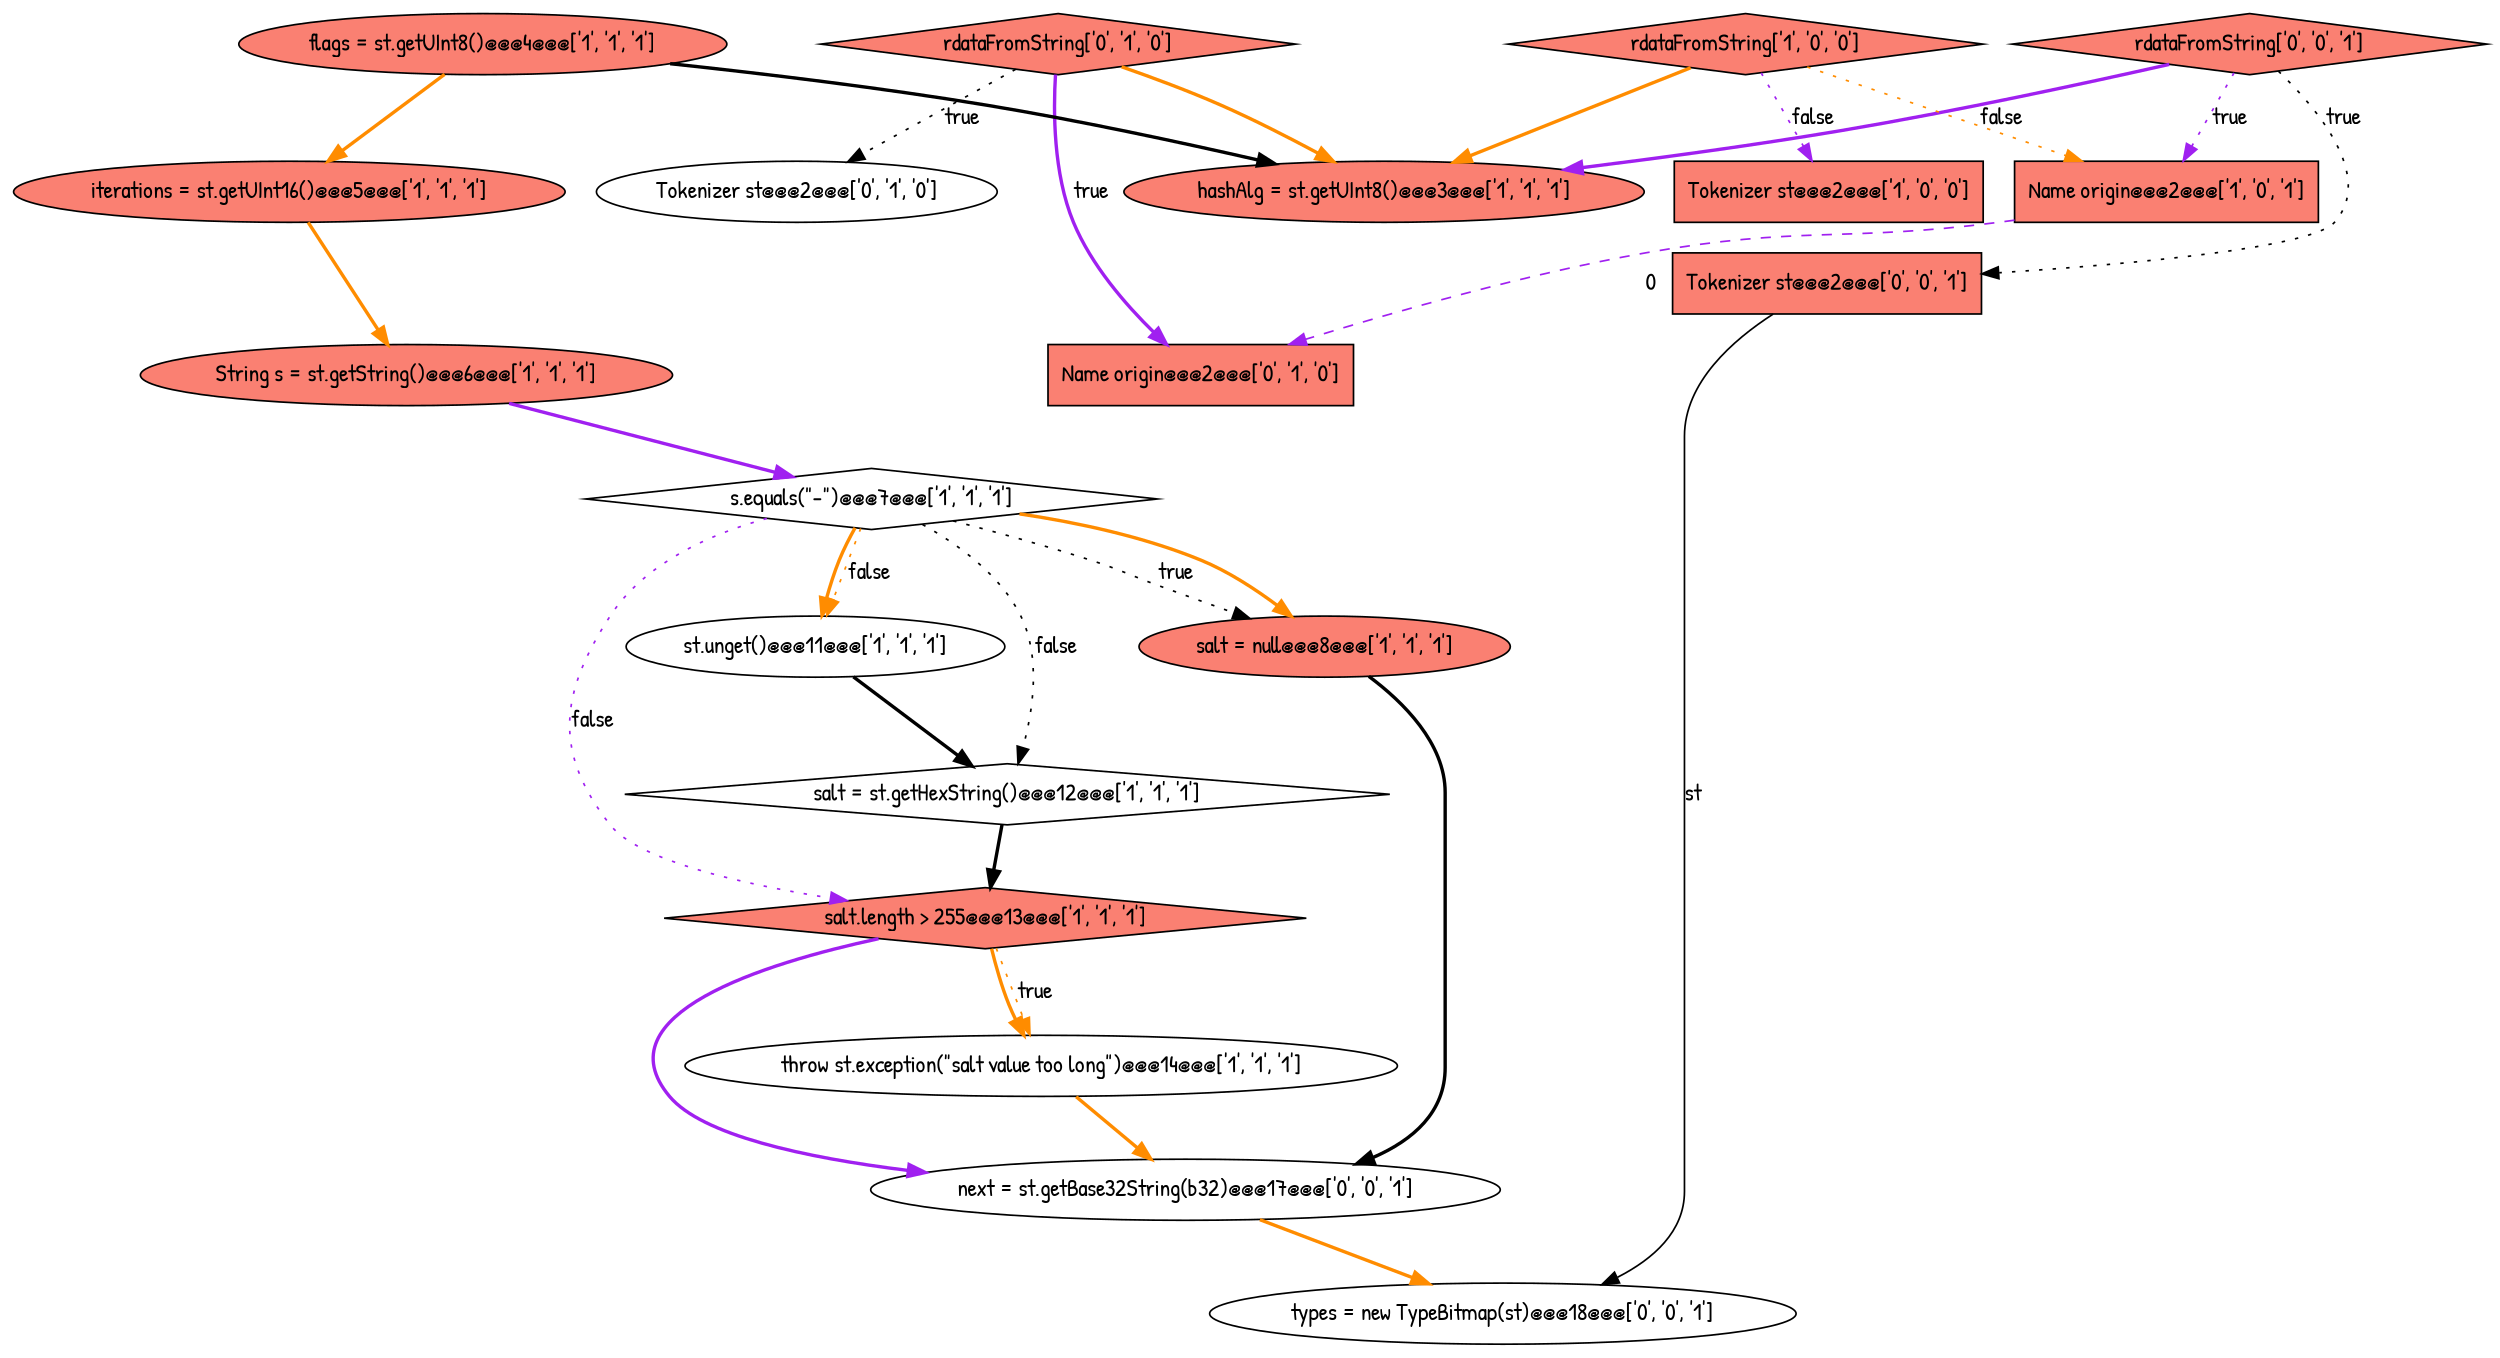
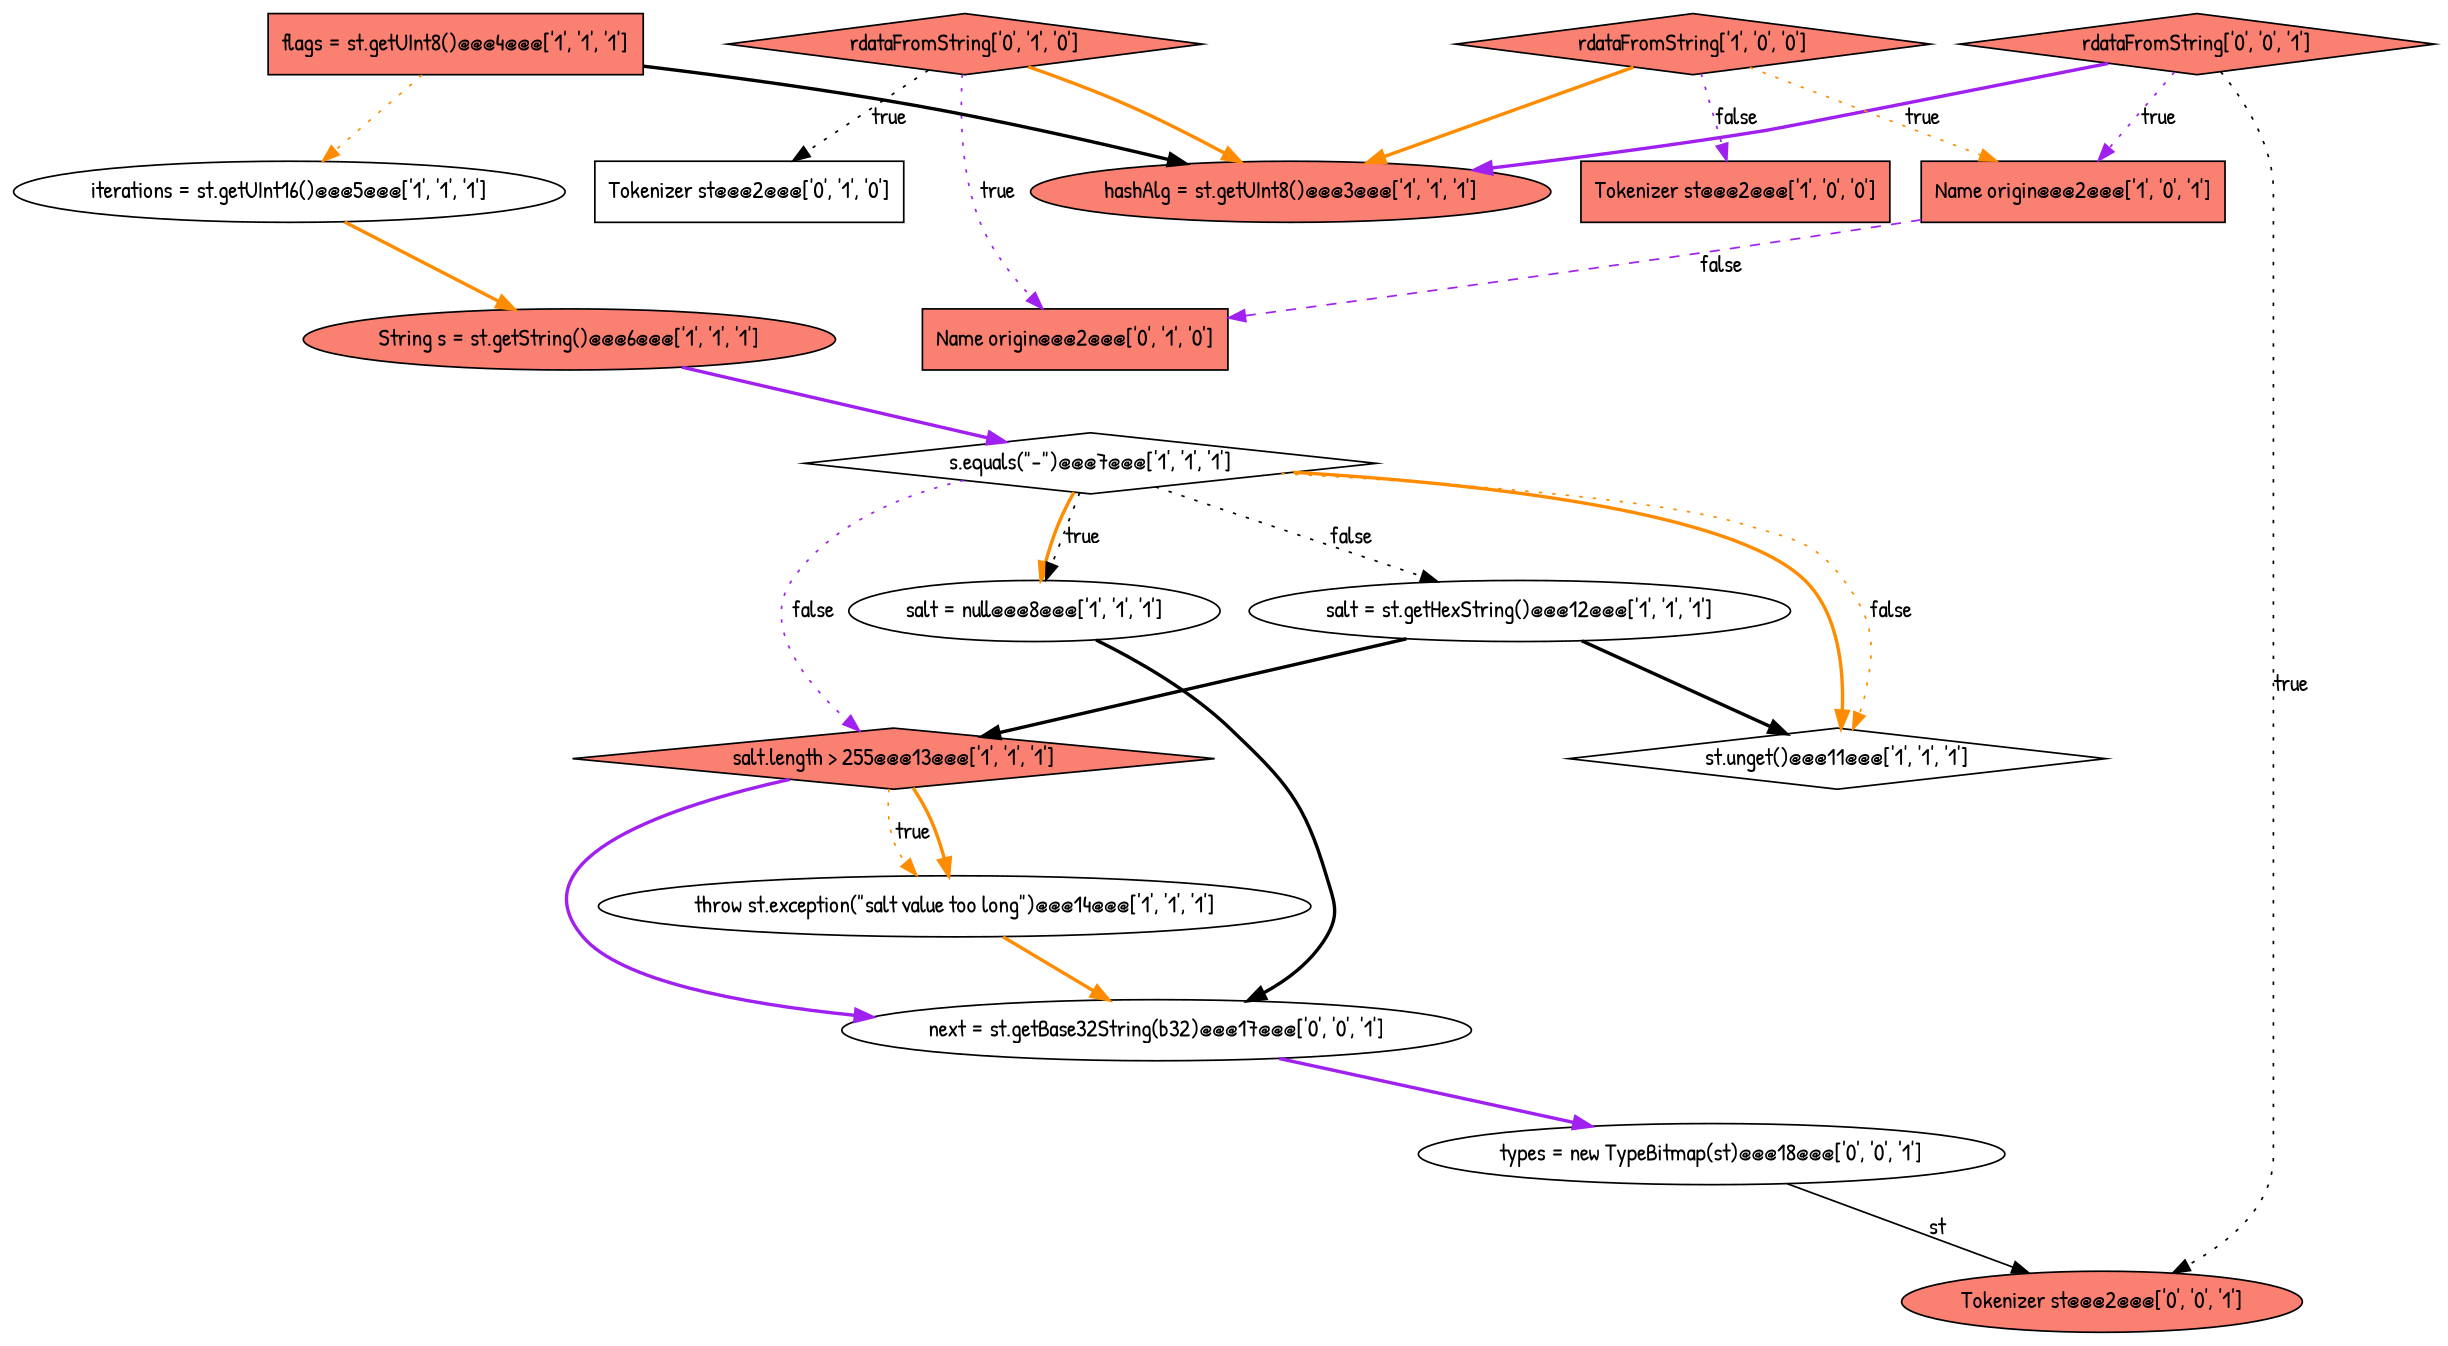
node "flags = st.getUInt8()@@@4@@@['1', '1', '1']": shape ellipse -> box
edge "flags = st.getUInt8()@@@4@@@['1', '1', '1']" -> "iterations = st.getUInt16()@@@5@@@['1', '1', '1']": style bold -> dotted
edge "rdataFromString['1', '0', '0']" -> "Name origin@@@2@@@['1', '0', '1']": label "false" -> "true"
node "iterations = st.getUInt16()@@@5@@@['1', '1', '1']": fillcolor salmon -> white
node "Tokenizer st@@@2@@@['0', '1', '0']": shape ellipse -> box
edge "rdataFromString['0', '1', '0']" -> "Name origin@@@2@@@['0', '1', '0']": style bold -> dotted
edge "Name origin@@@2@@@['1', '0', '1']" -> "Name origin@@@2@@@['0', '1', '0']": label "0" -> "false"
node "Tokenizer st@@@2@@@['0', '0', '1']": shape box -> ellipse
node "st.unget()@@@11@@@['1', '1', '1']": shape ellipse -> diamond
node "salt = null@@@8@@@['1', '1', '1']": fillcolor salmon -> white
edge "st.unget()@@@11@@@['1', '1', '1']" -> "salt = st.getHexString()@@@12@@@['1', '1', '1']": reversed
edge "Tokenizer st@@@2@@@['0', '0', '1']" -> "types = new TypeBitmap(st)@@@18@@@['0', '0', '1']": reversed
node "salt = st.getHexString()@@@12@@@['1', '1', '1']": shape diamond -> ellipse
edge "next = st.getBase32String(b32)@@@17@@@['0', '0', '1']" -> "types = new TypeBitmap(st)@@@18@@@['0', '0', '1']": color darkorange -> purple
